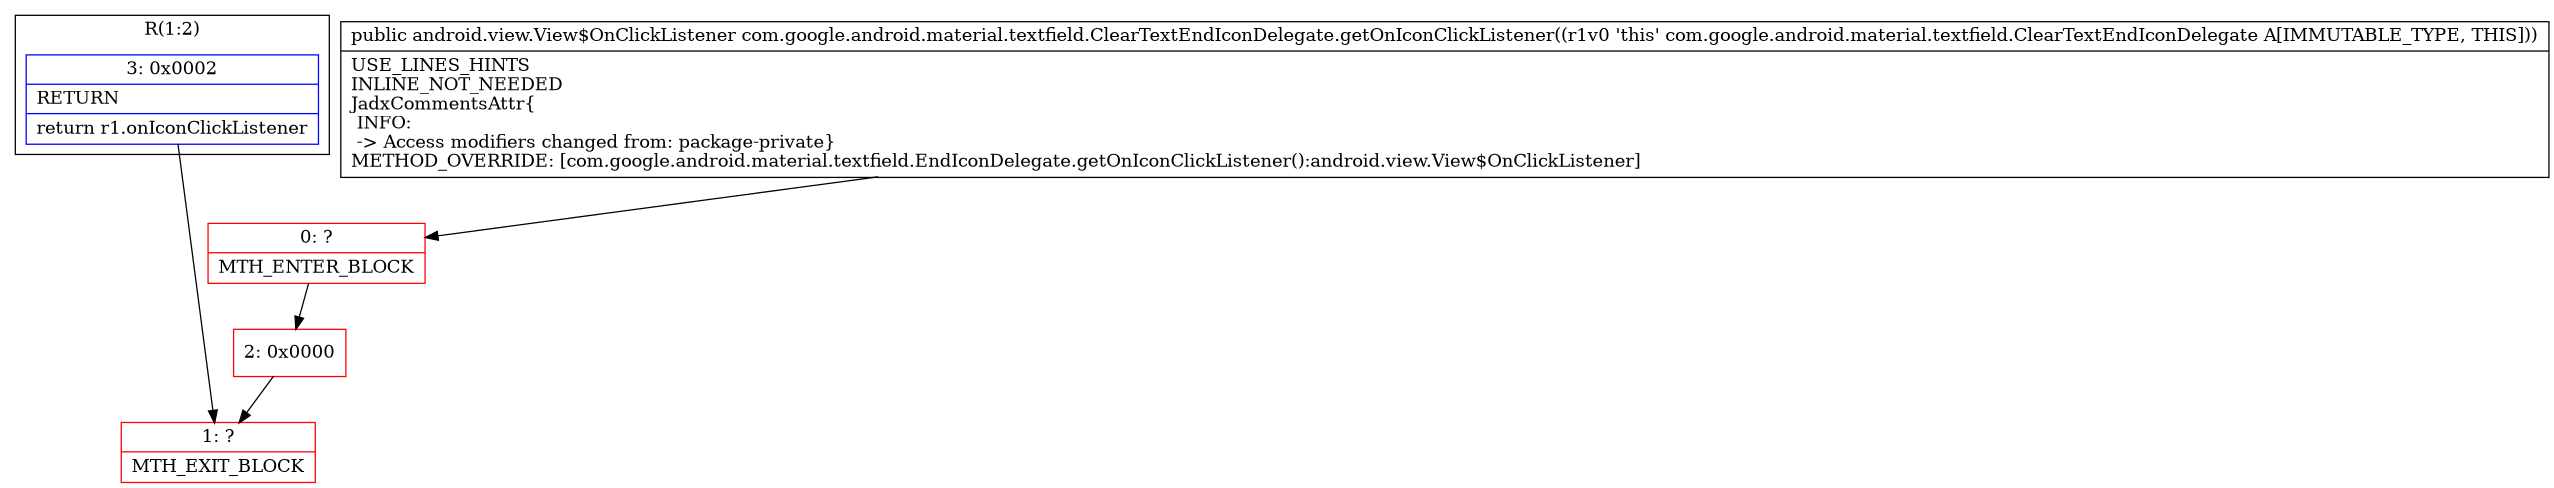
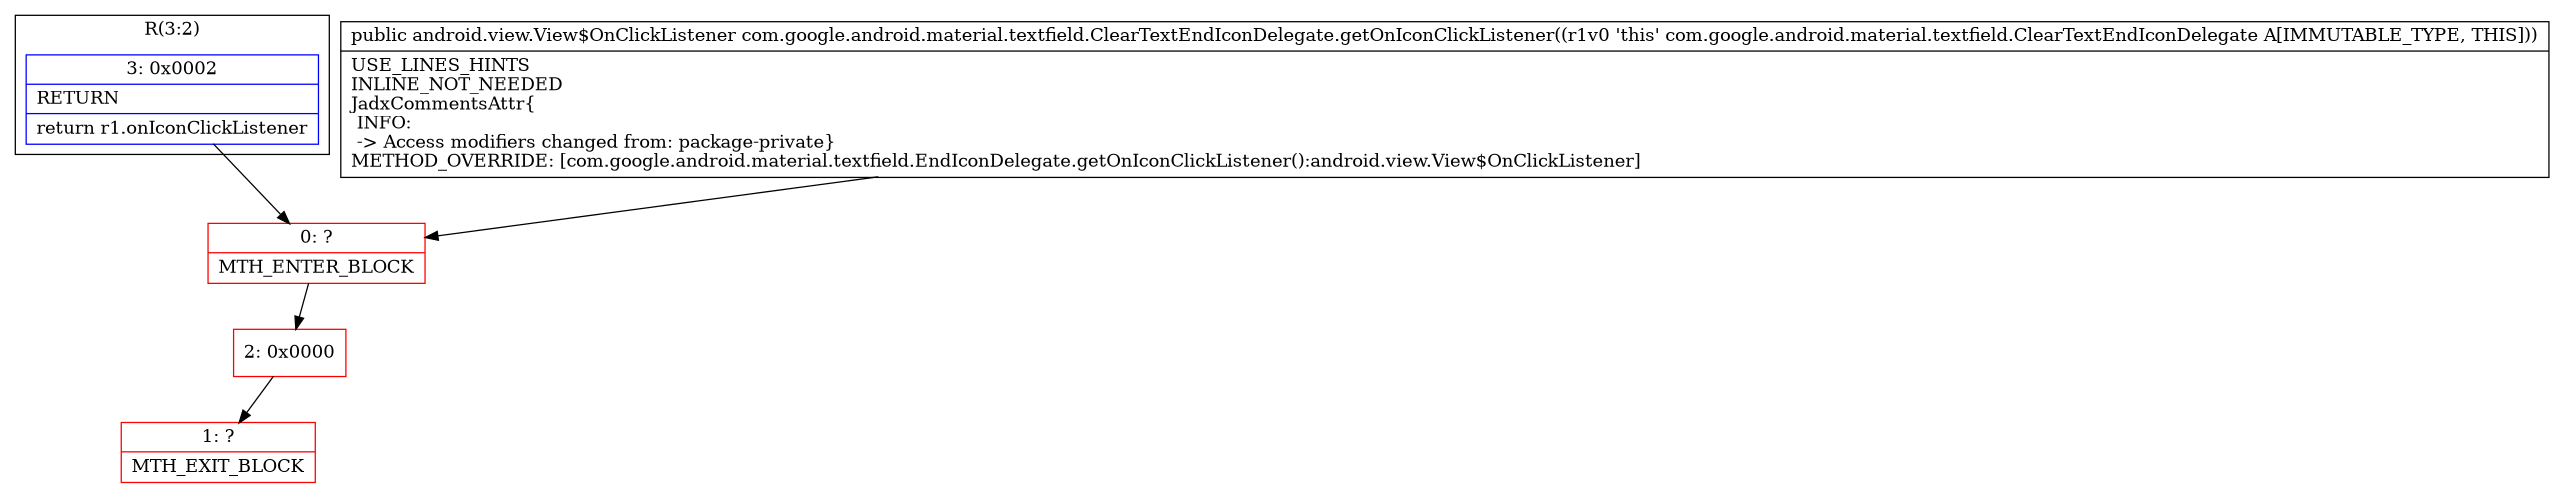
cluster "R(1:2)": label "R(1:2)" -> "R(3:2)"
edge "3: 0x0002" -> "1: ?": now "3: 0x0002" -> "0: ?"
